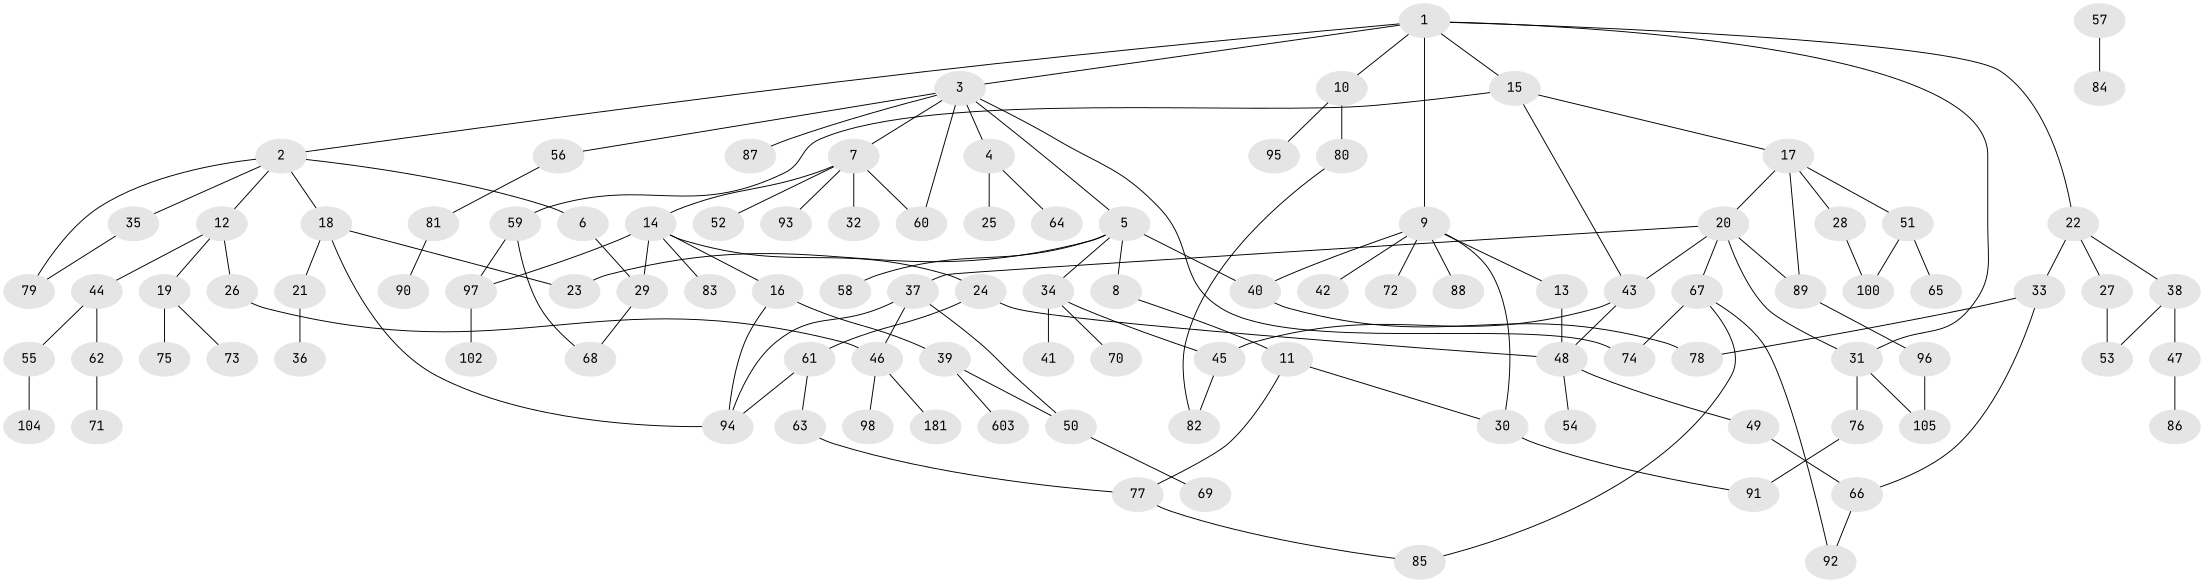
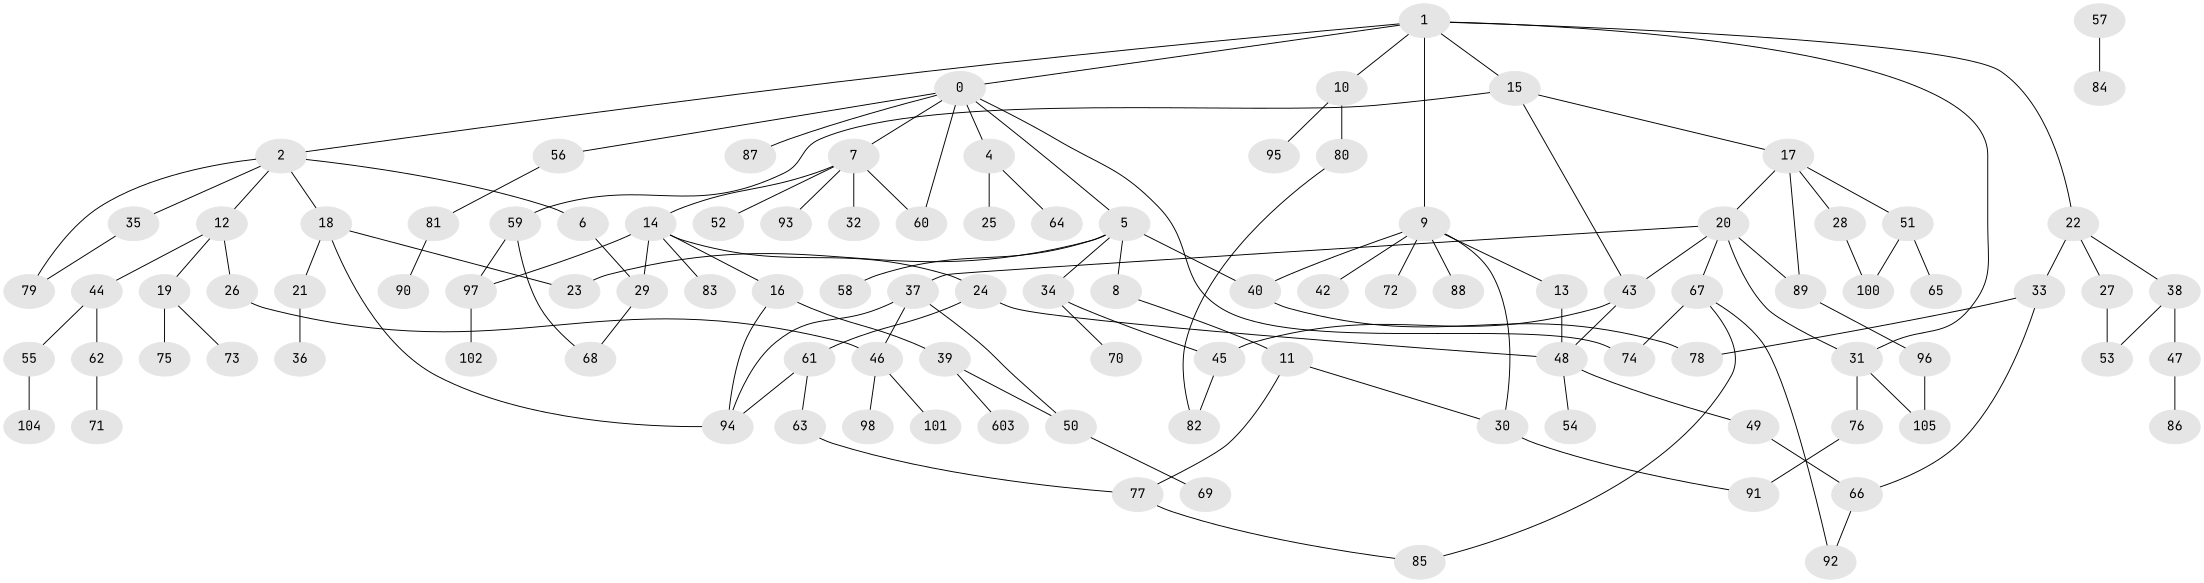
node "3": label "3" -> "0"
node "41": removed
node "181": label "181" -> "101"
